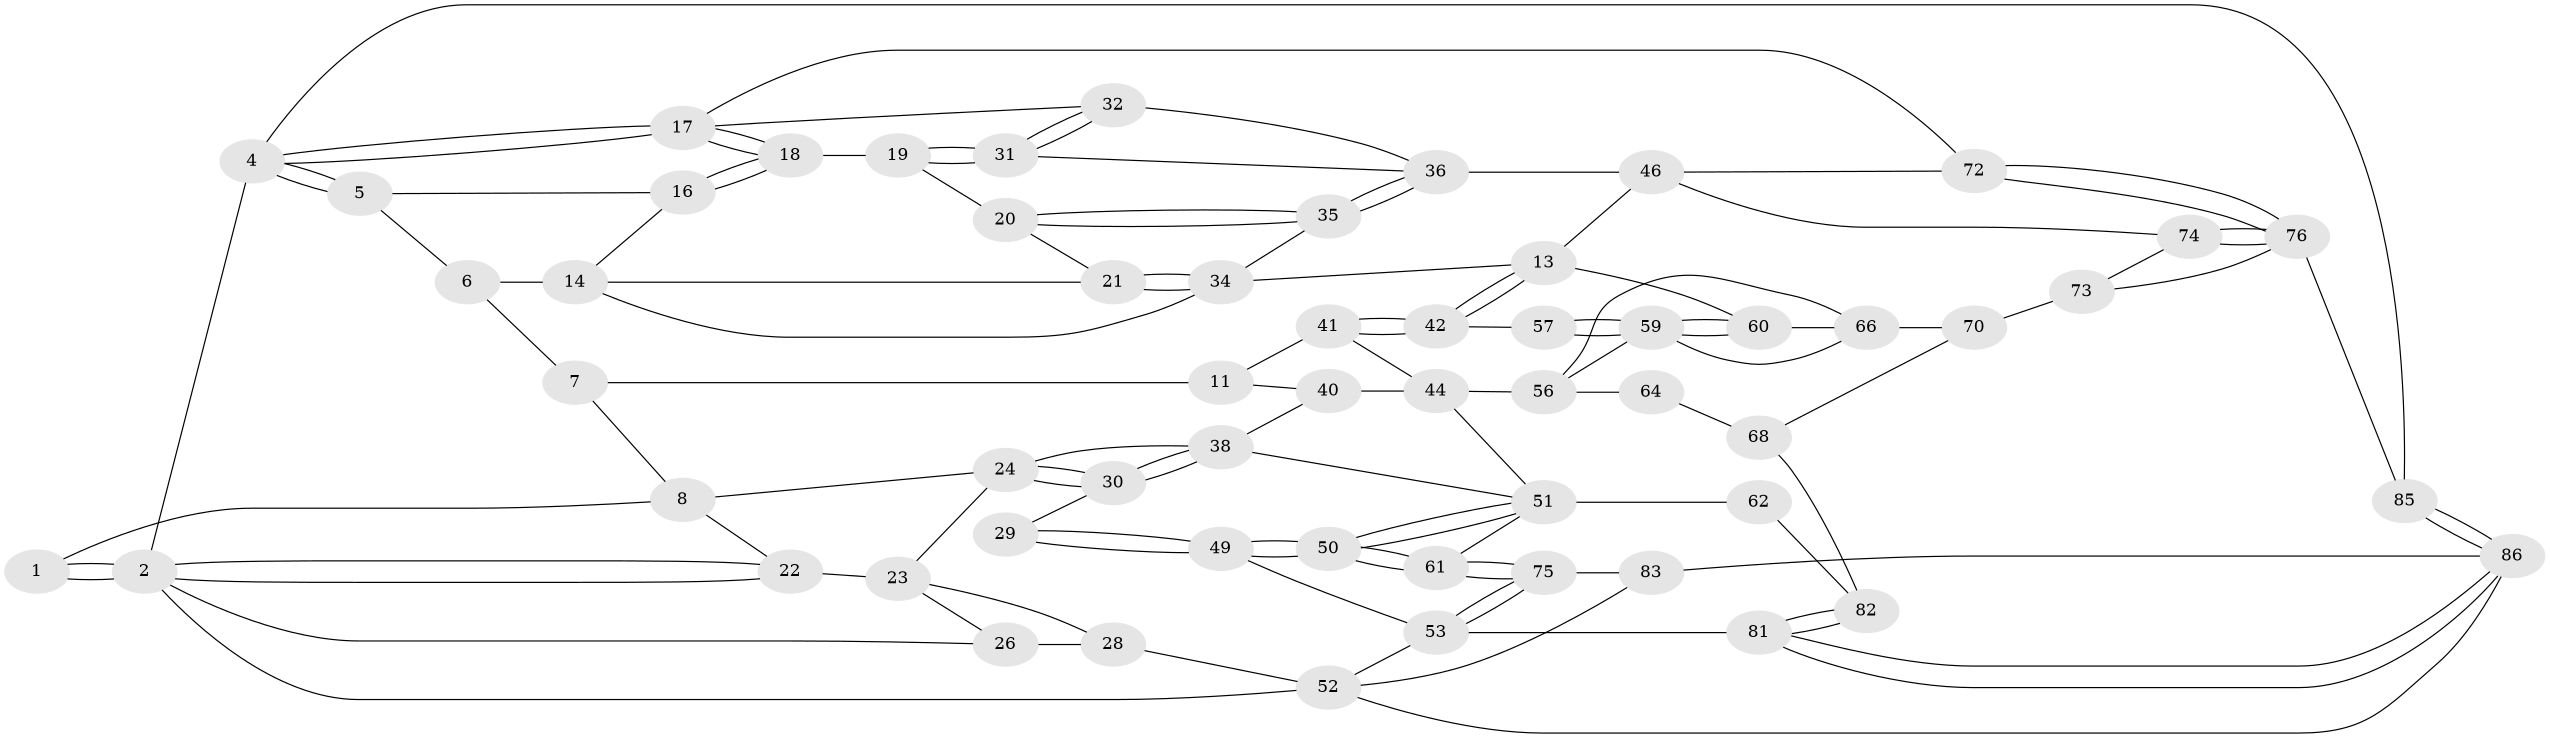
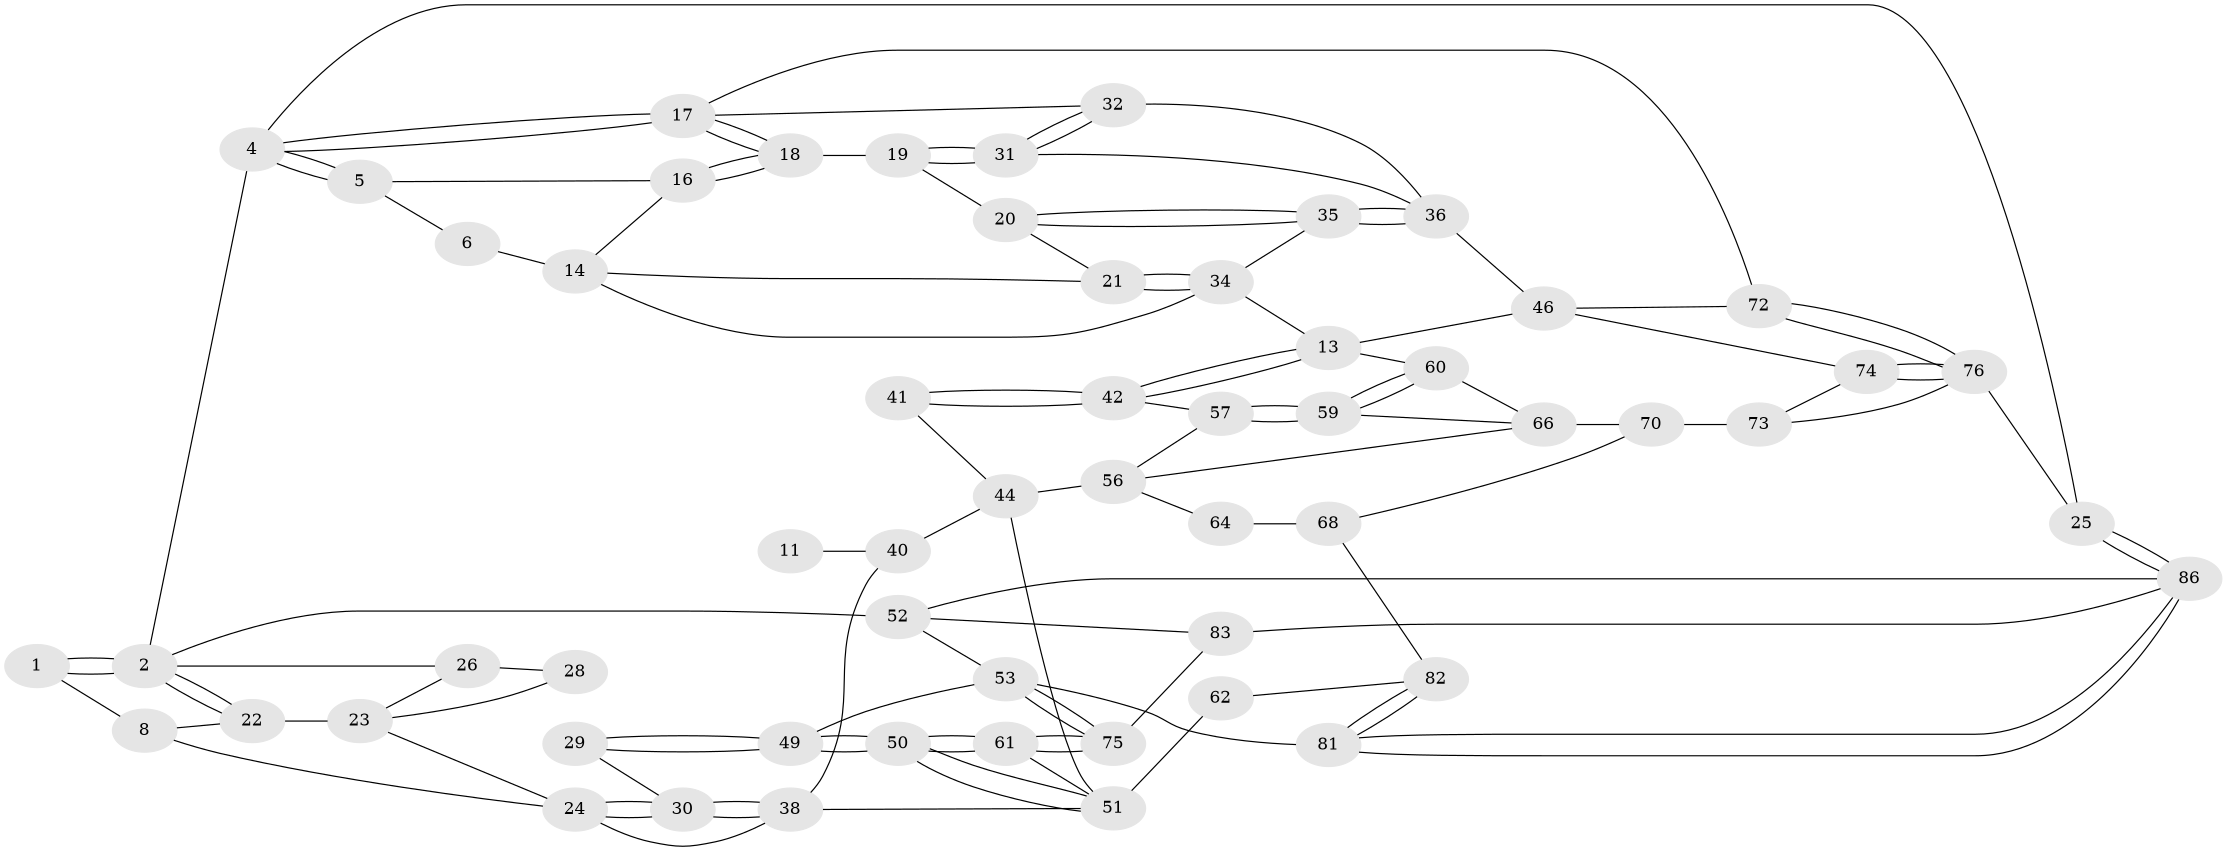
edge "41" -- "11": removed
edge "59" -- "56": now "57" -- "56"
node "7": removed
node "85": label "85" -> "25"
edge "28" -- "52": removed
